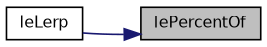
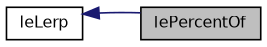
edge "leLerp" -> "lePercentOf": reversed
